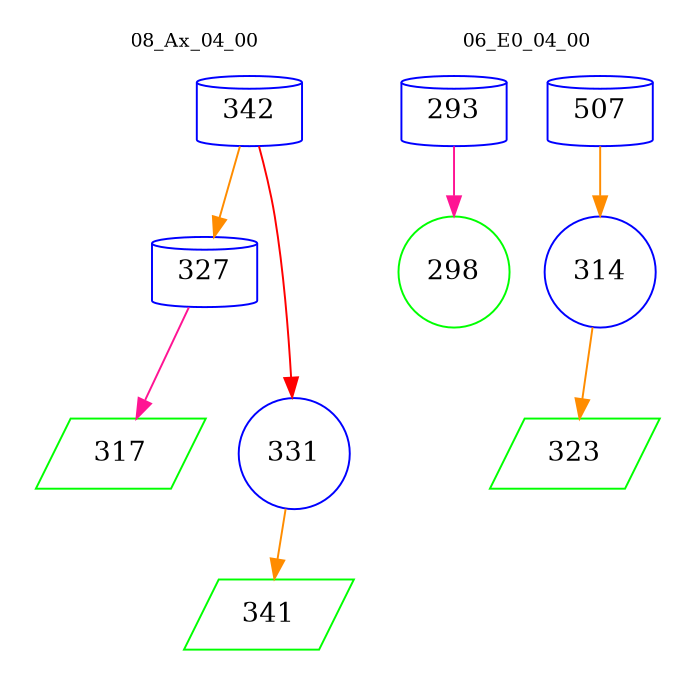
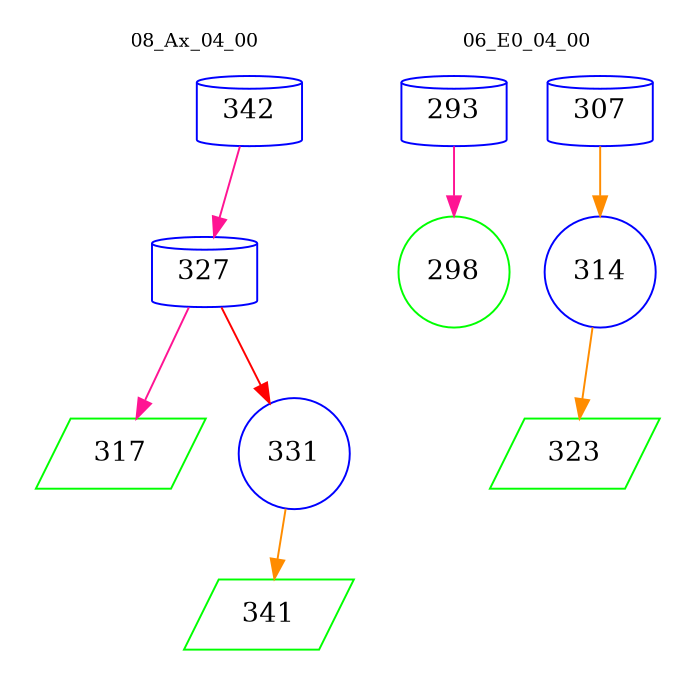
node "507": label "507" -> "307"
edge "342" -> "327": color darkorange -> deeppink
edge "342" -> "331": now "327" -> "331"
